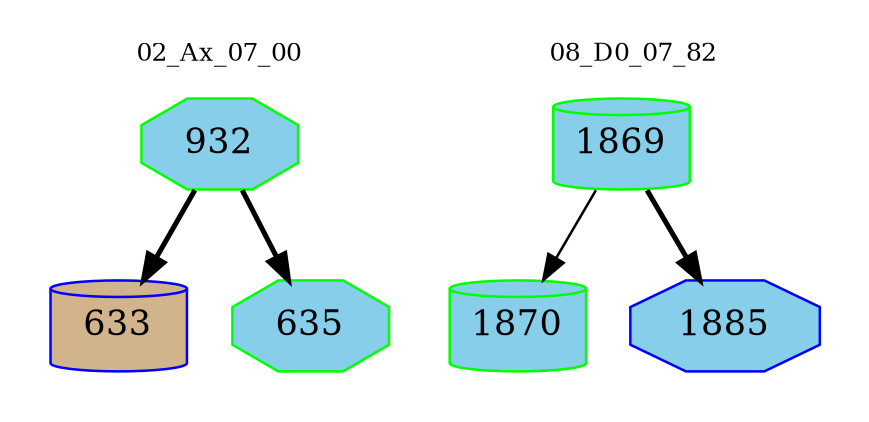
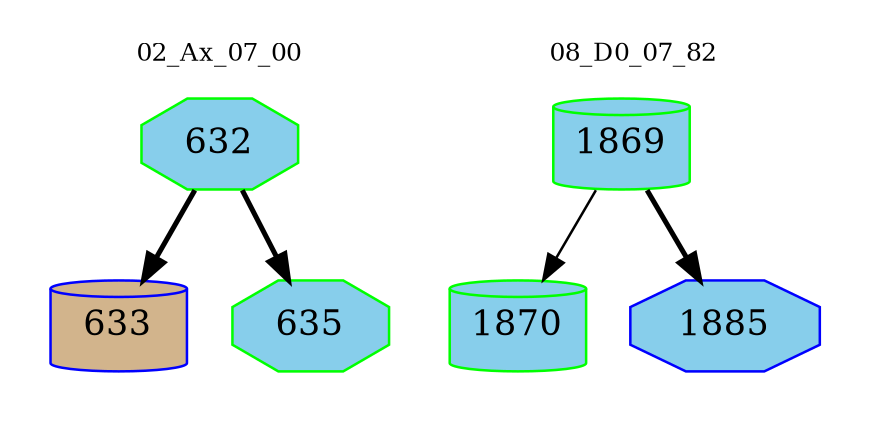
node "932": label "932" -> "632"
